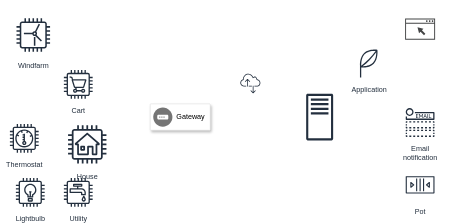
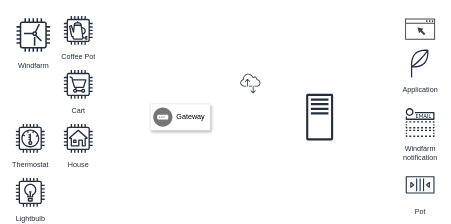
node "Coffee Pot": added
node "Application": moved (369, 63) -> (420, 63)
node "Thermostat": moved (24, 138) -> (30, 138)
node "House": size 54x48 -> 36x36
node "Email notification": label "Email notification" -> "Windfarm notification"
node "Utility": removed
